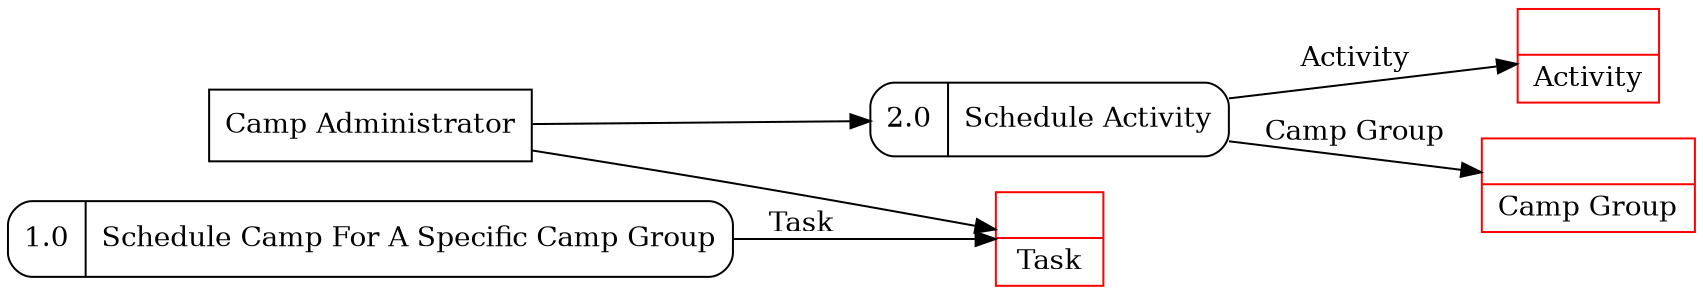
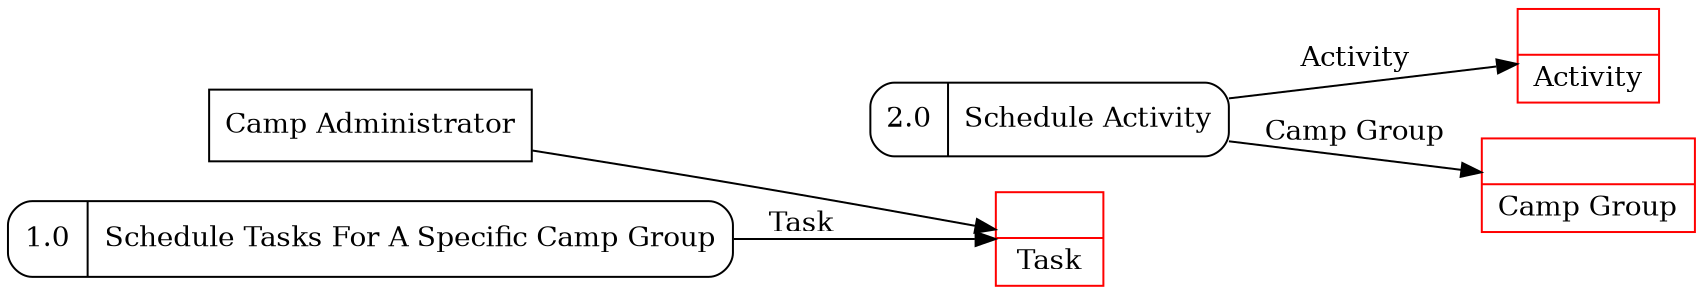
edge "Camp Administrator" -> "2.0": removed
node "1.0": text "Schedule Camp For A Specific Camp Group" -> "Schedule Tasks For A Specific Camp Group"
